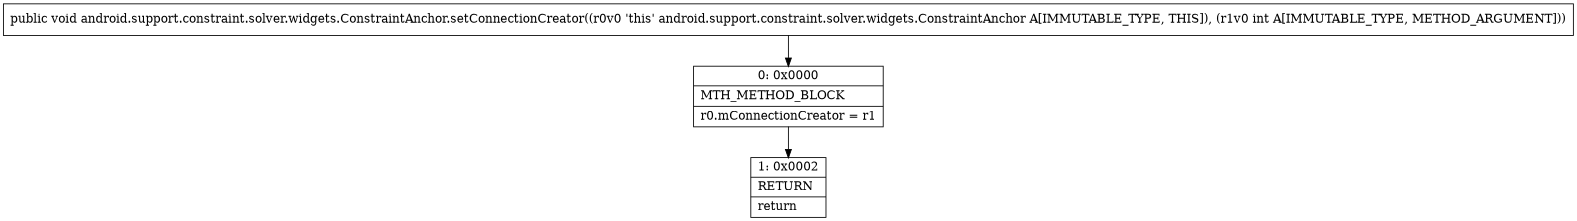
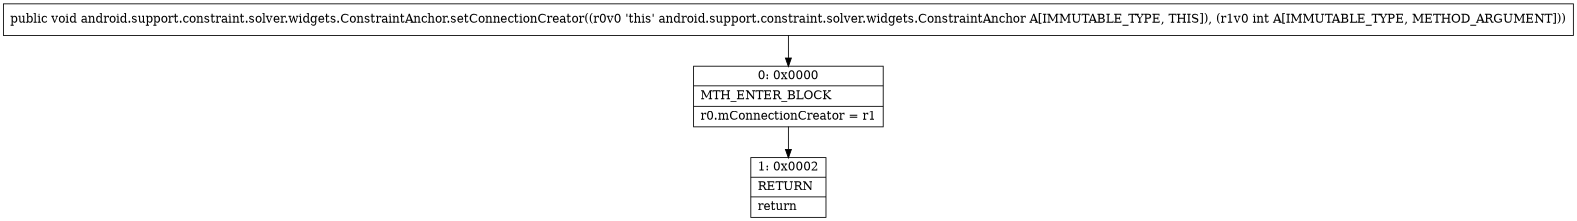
node "0: 0x0000": text "MTH_METHOD_BLOCK" -> "MTH_ENTER_BLOCK"
